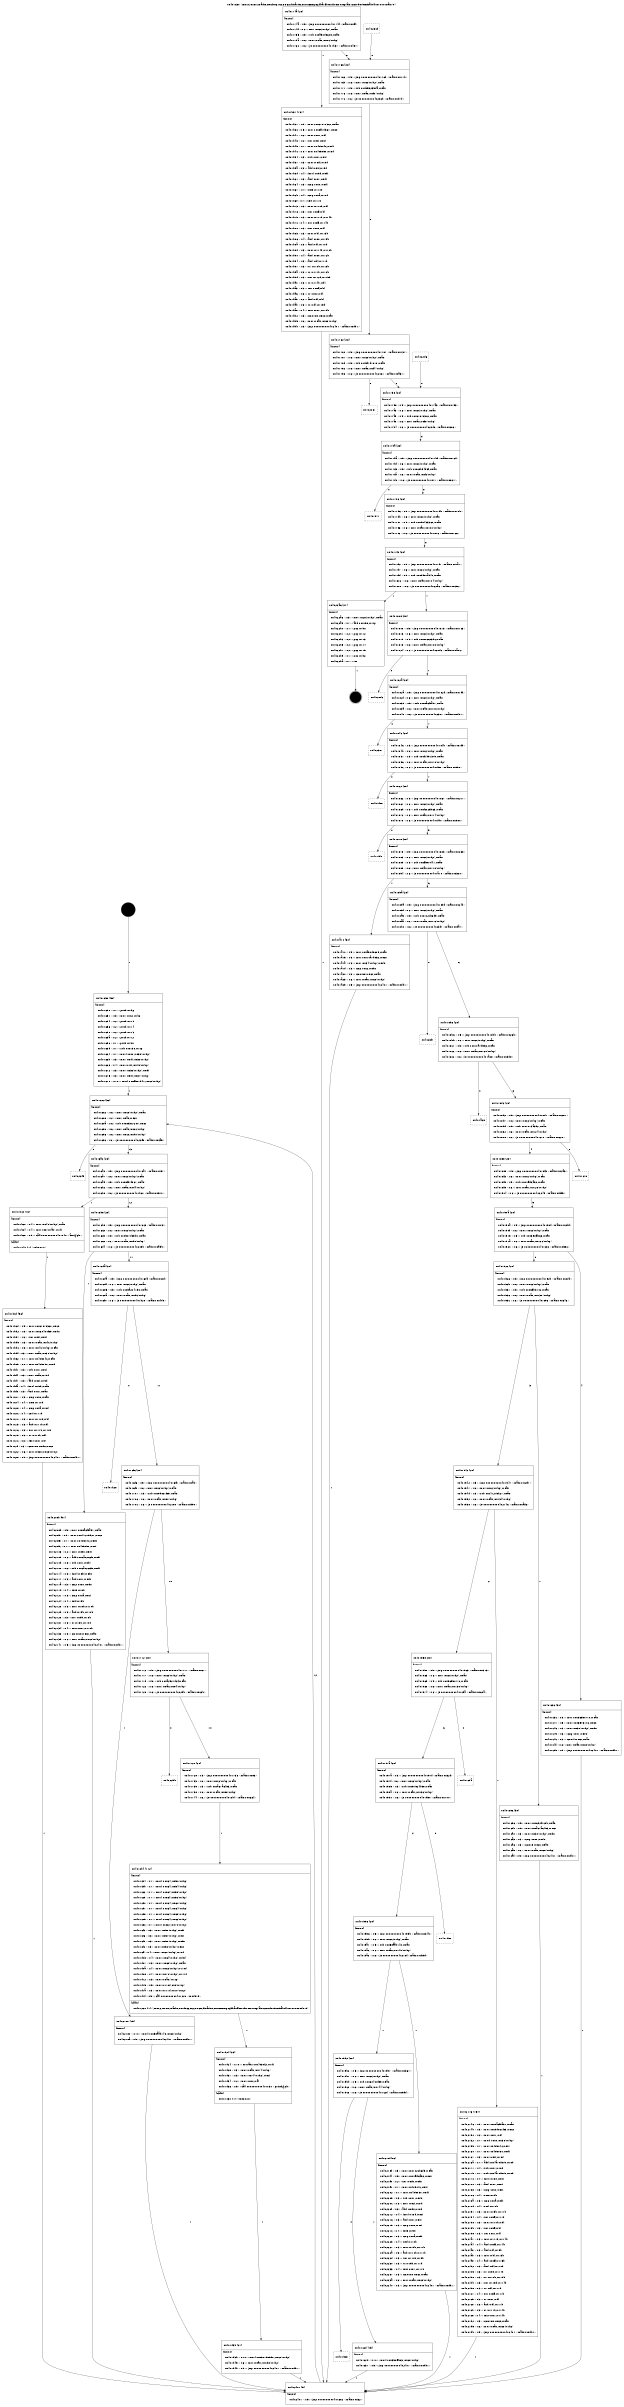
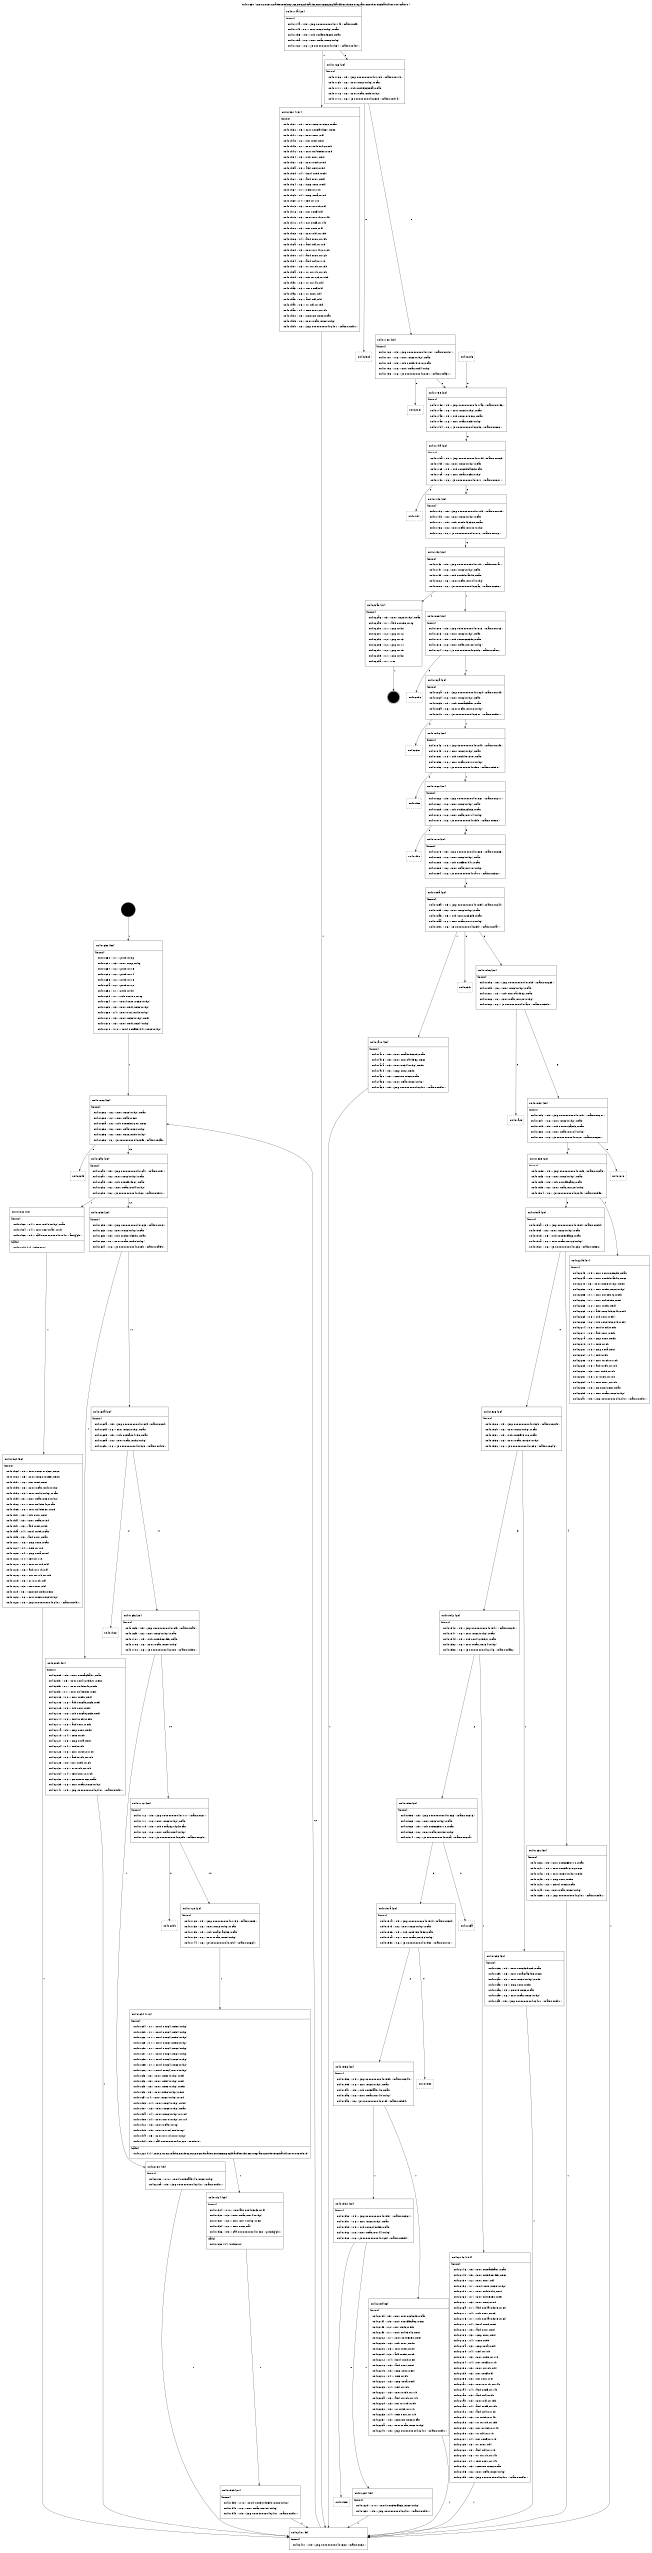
edge "0x4023cd" -> "0x401766 [28]": reversed
edge "0x40187e [28]" -> "0x401a10 [30]": now "0x40189a [28]" -> "0x401a10 [30]"
node "0x402245 [97]": added
